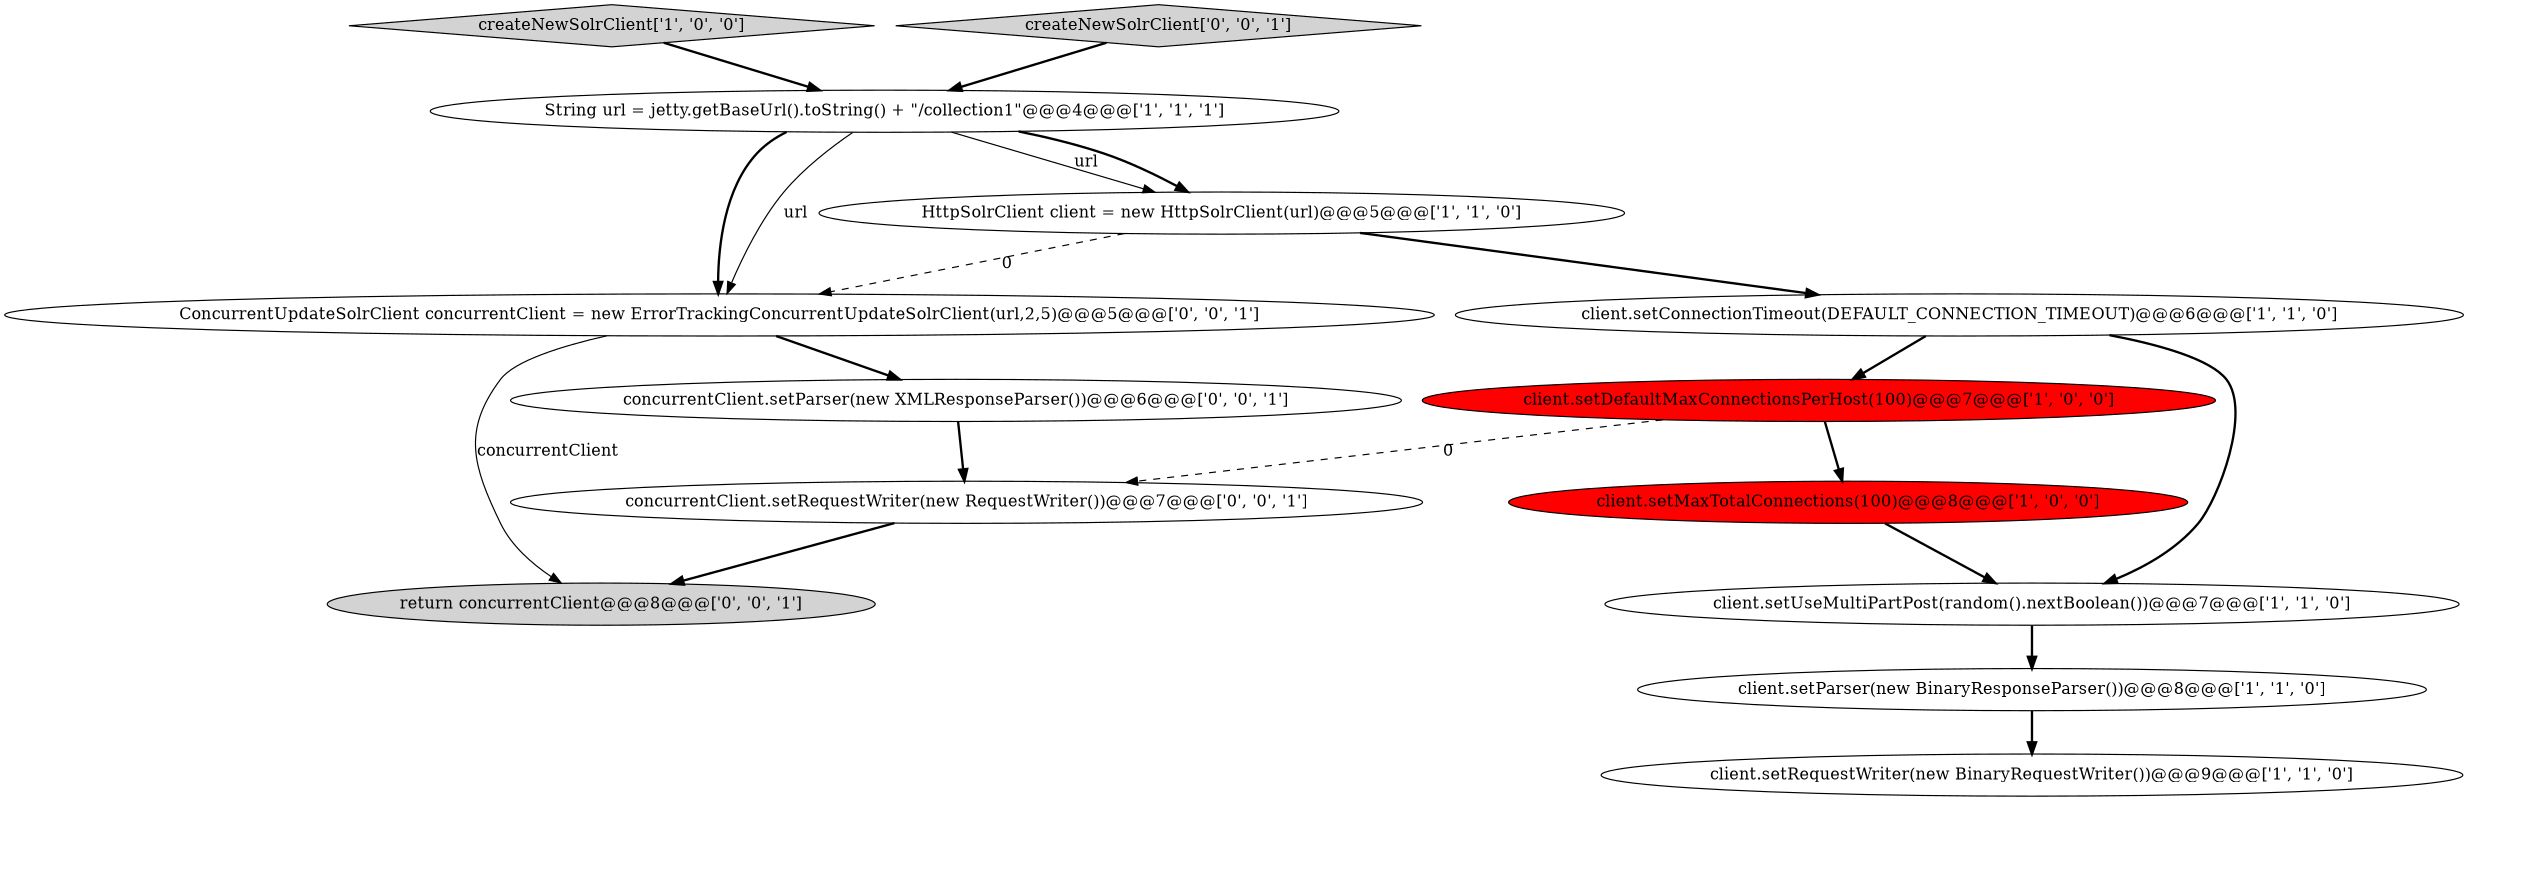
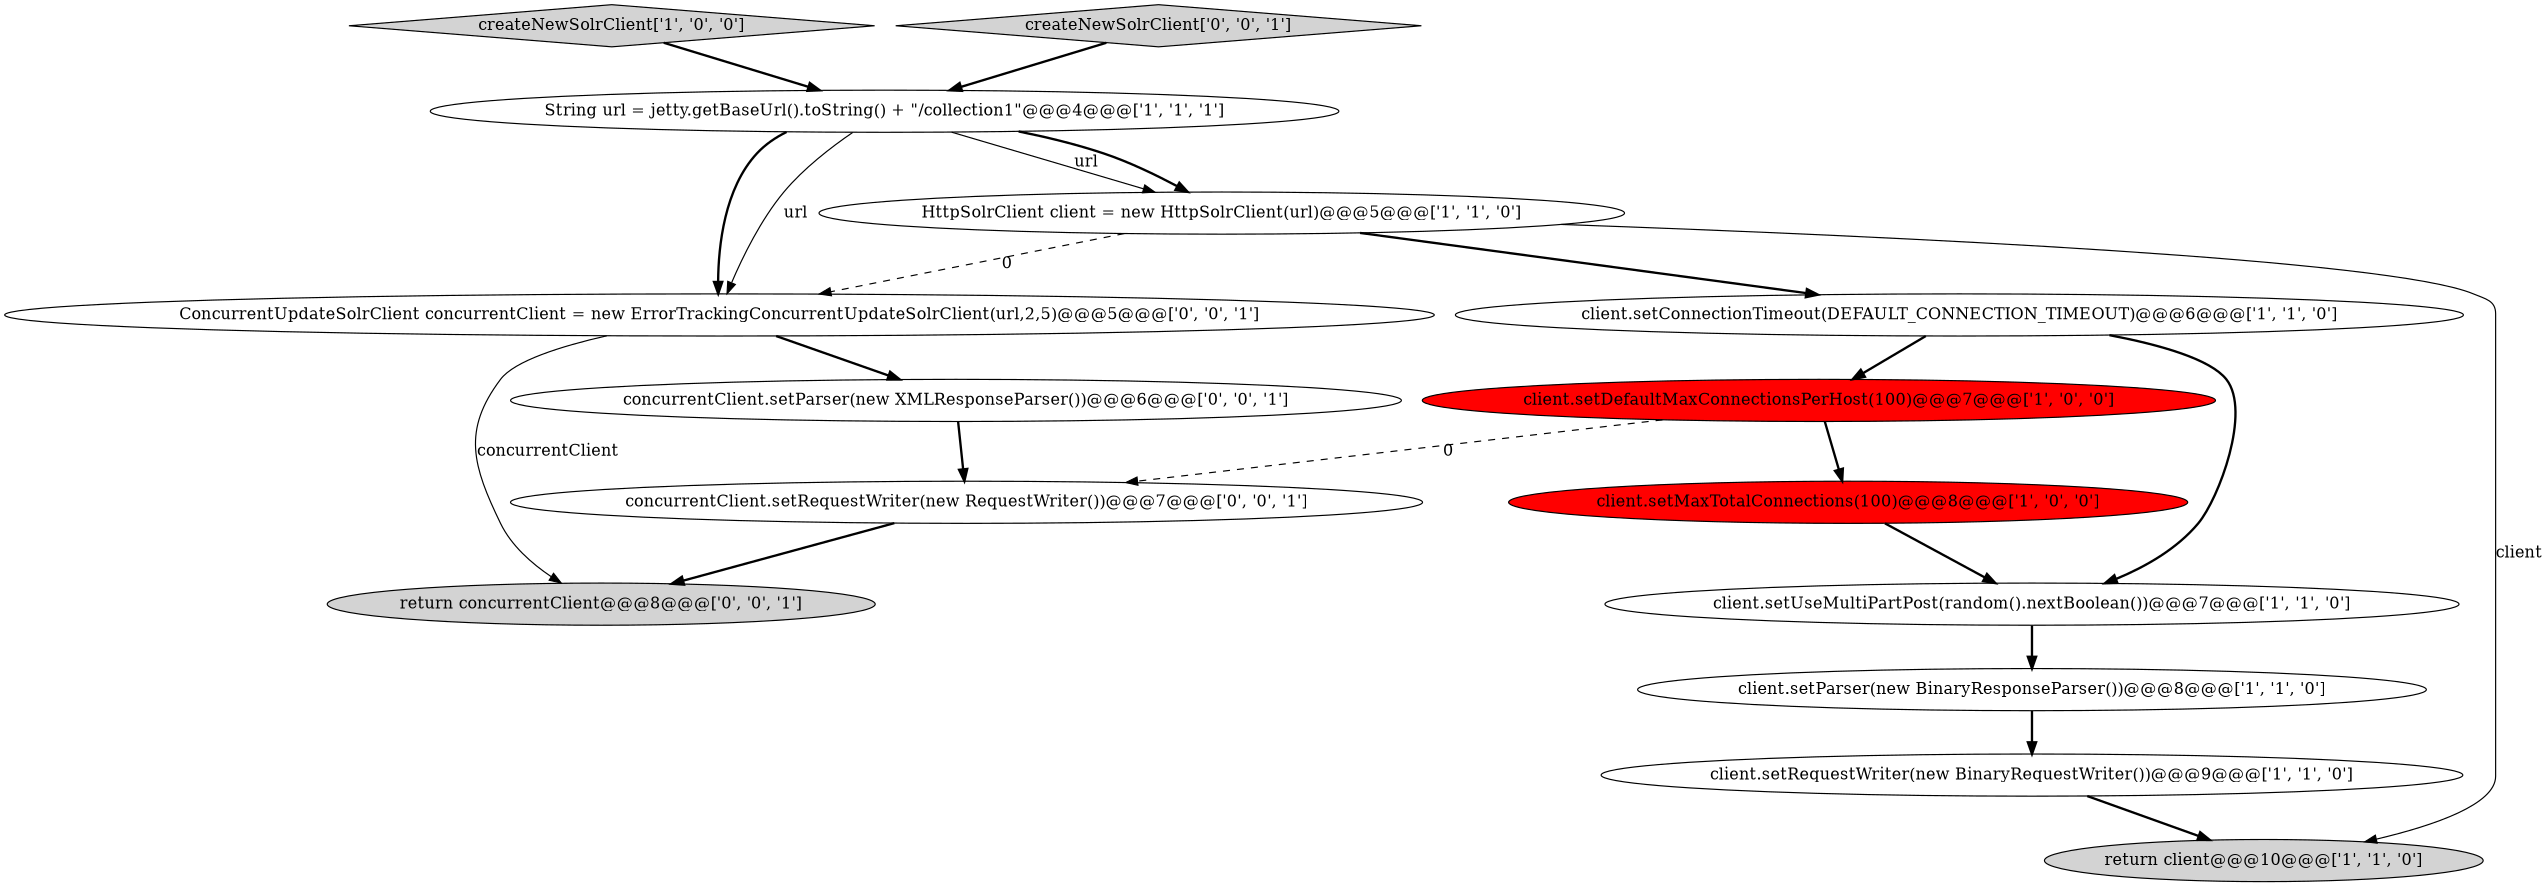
node "return client@@@10@@@['1', '1', '0']": added
